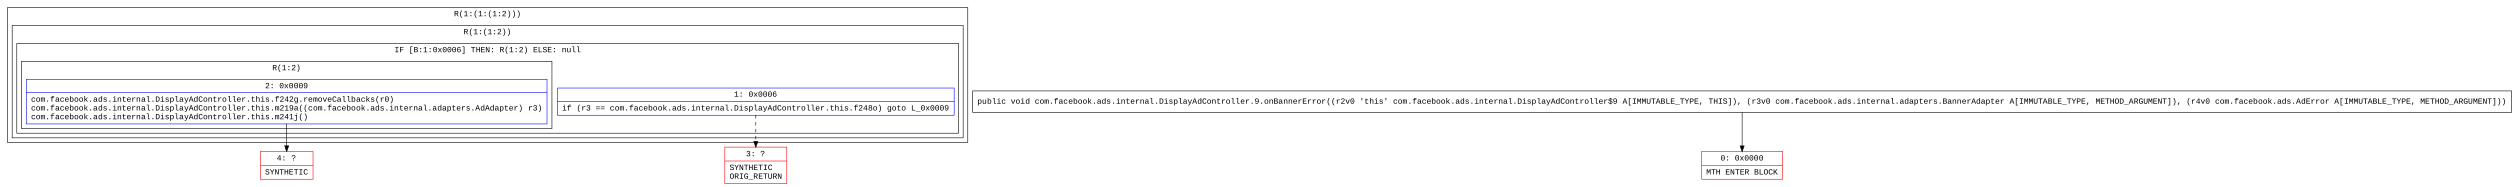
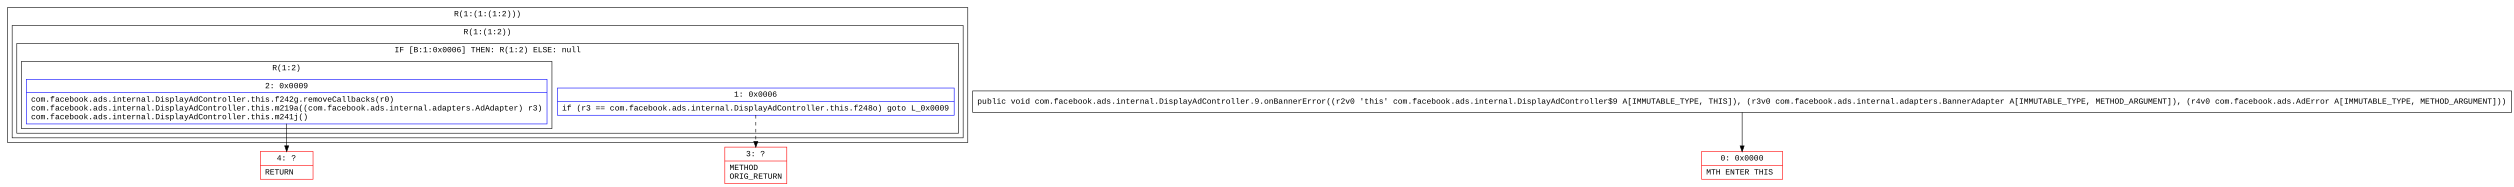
node "3: ?": text "SYNTHETIC" -> "METHOD"
node "4: ?": text "SYNTHETIC" -> "RETURN"
node "0: 0x0000": text "MTH_ENTER_BLOCK" -> "MTH_ENTER_THIS"
